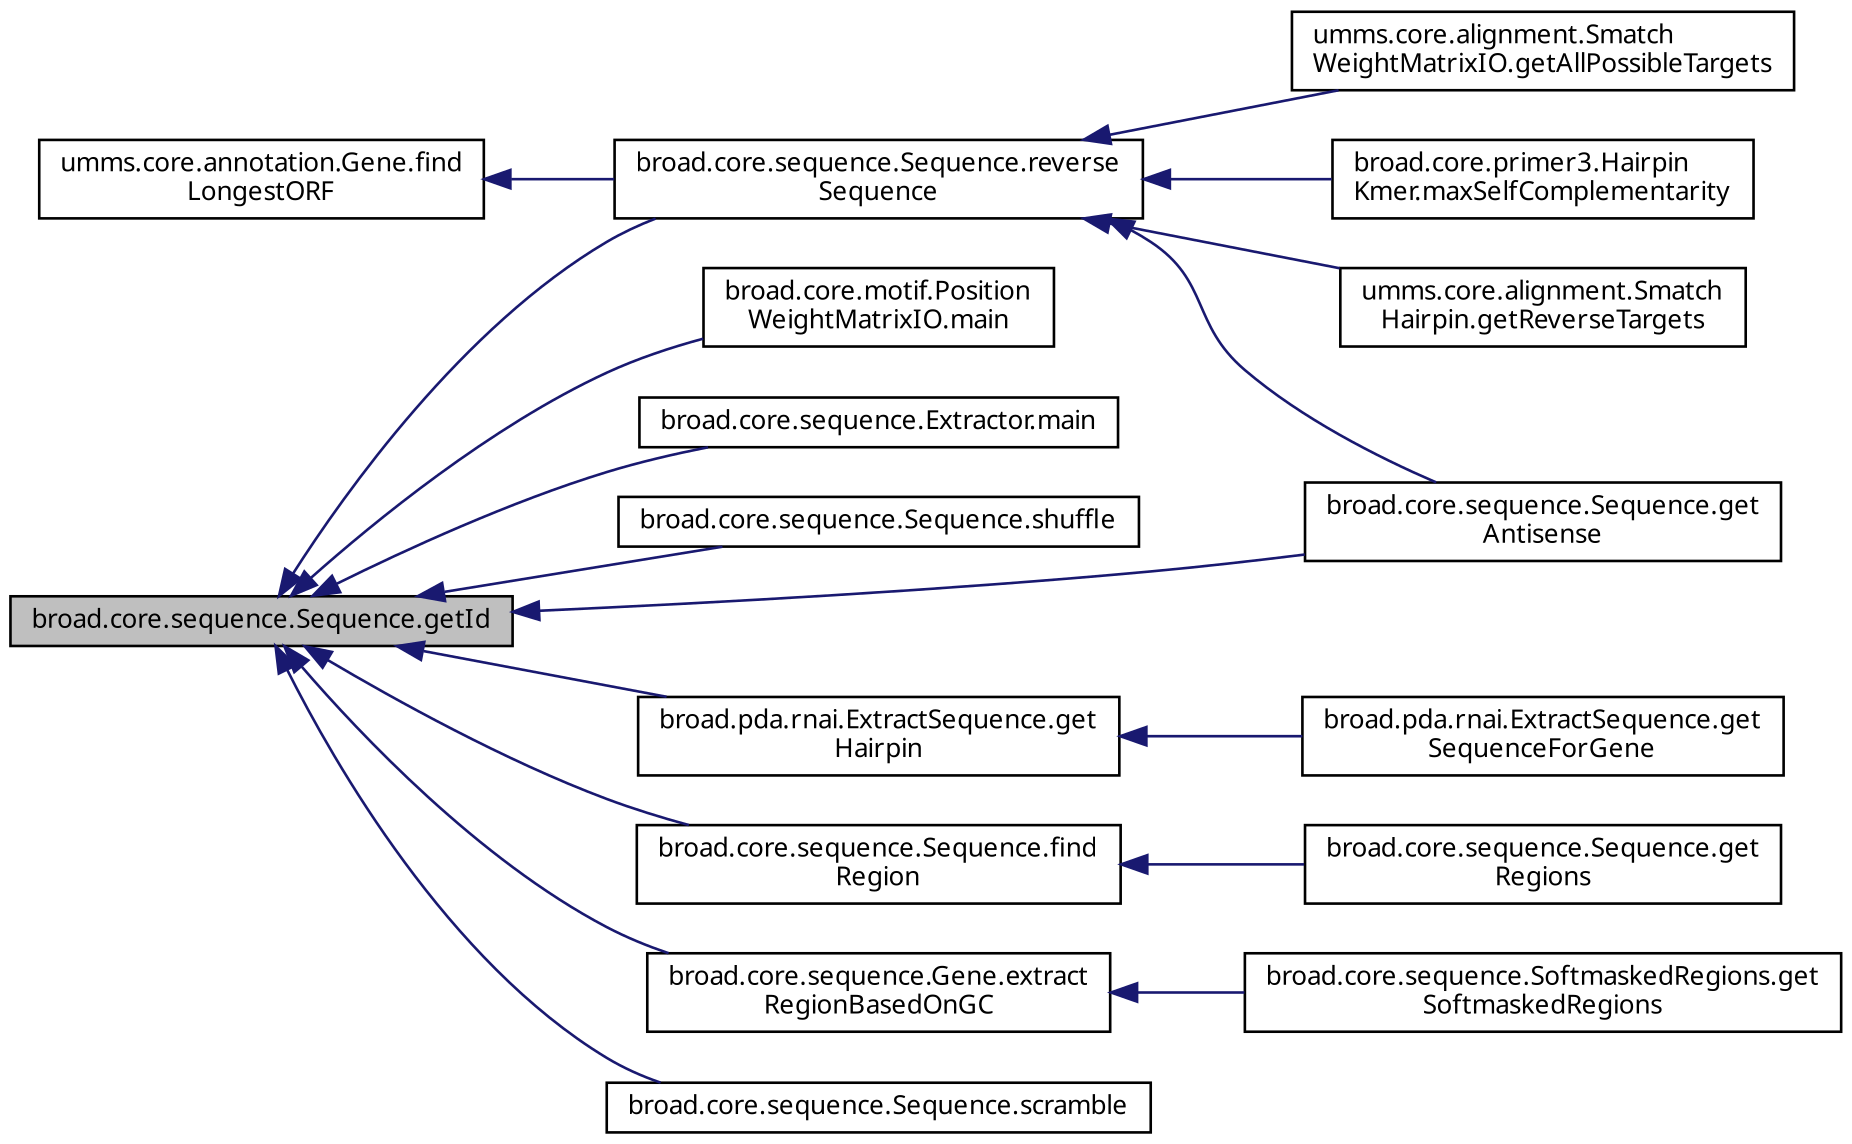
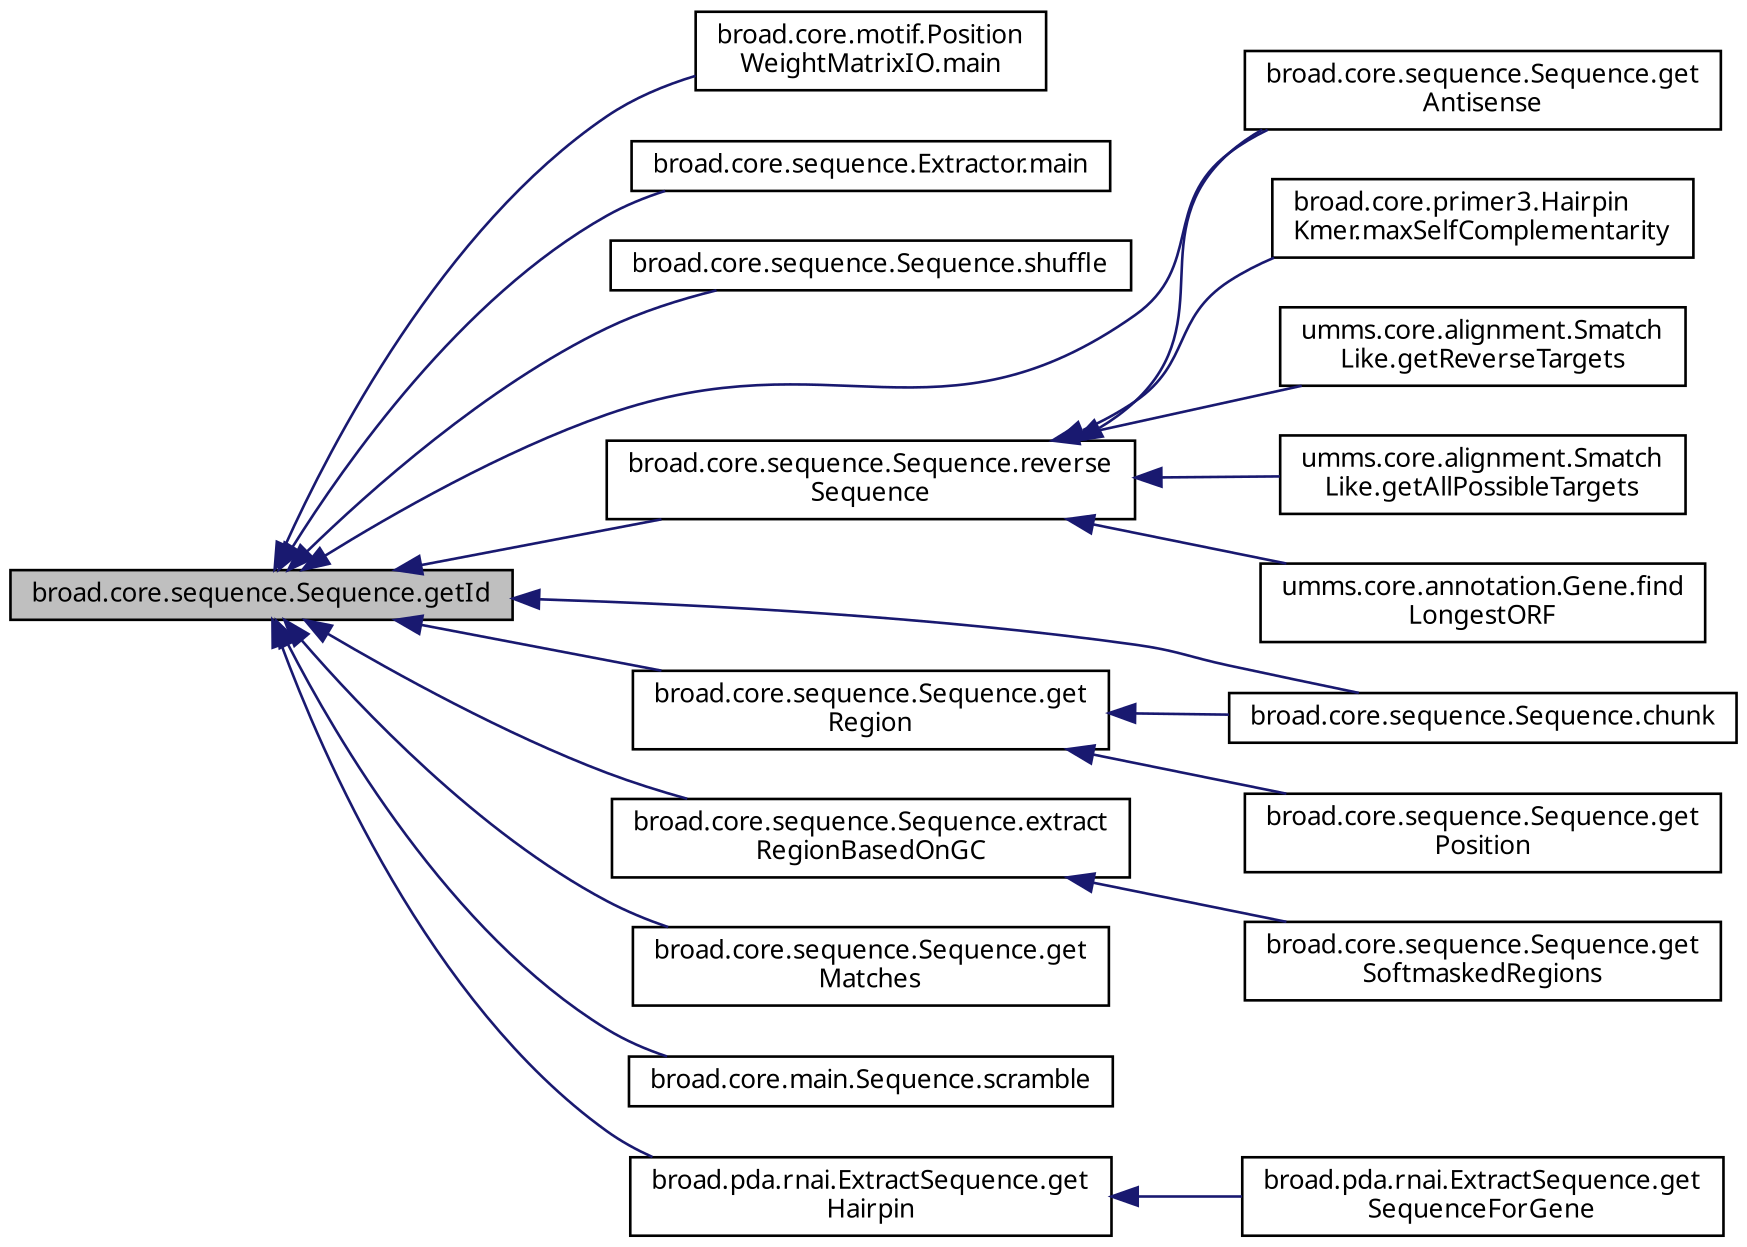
node "umms.core.alignment.Smatch WeightMatrixIO.getAllPossibleTargets": label "umms.core.alignment.Smatch WeightMatrixIO.getAllPossibleTargets" -> "umms.core.alignment.Smatch Like.getAllPossibleTargets"
edge "broad.core.sequence.Sequence.reverse Sequence" -> "umms.core.annotation.Gene.find LongestORF": reversed
node "umms.core.alignment.Smatch Hairpin.getReverseTargets": label "umms.core.alignment.Smatch Hairpin.getReverseTargets" -> "umms.core.alignment.Smatch Like.getReverseTargets"
node "broad.core.sequence.Sequence.chunk": added
node "broad.core.sequence.Sequence.find Region": label "broad.core.sequence.Sequence.find Region" -> "broad.core.sequence.Sequence.get Region"
node "broad.core.sequence.Sequence.get Regions": label "broad.core.sequence.Sequence.get Regions" -> "broad.core.sequence.Sequence.get Position"
node "broad.core.sequence.Sequence.get Matches": added
node "broad.core.sequence.Gene.extract RegionBasedOnGC": label "broad.core.sequence.Gene.extract RegionBasedOnGC" -> "broad.core.sequence.Sequence.extract RegionBasedOnGC"
node "broad.core.sequence.SoftmaskedRegions.get SoftmaskedRegions": label "broad.core.sequence.SoftmaskedRegions.get SoftmaskedRegions" -> "broad.core.sequence.Sequence.get SoftmaskedRegions"
node "broad.core.sequence.Sequence.scramble": label "broad.core.sequence.Sequence.scramble" -> "broad.core.main.Sequence.scramble"
